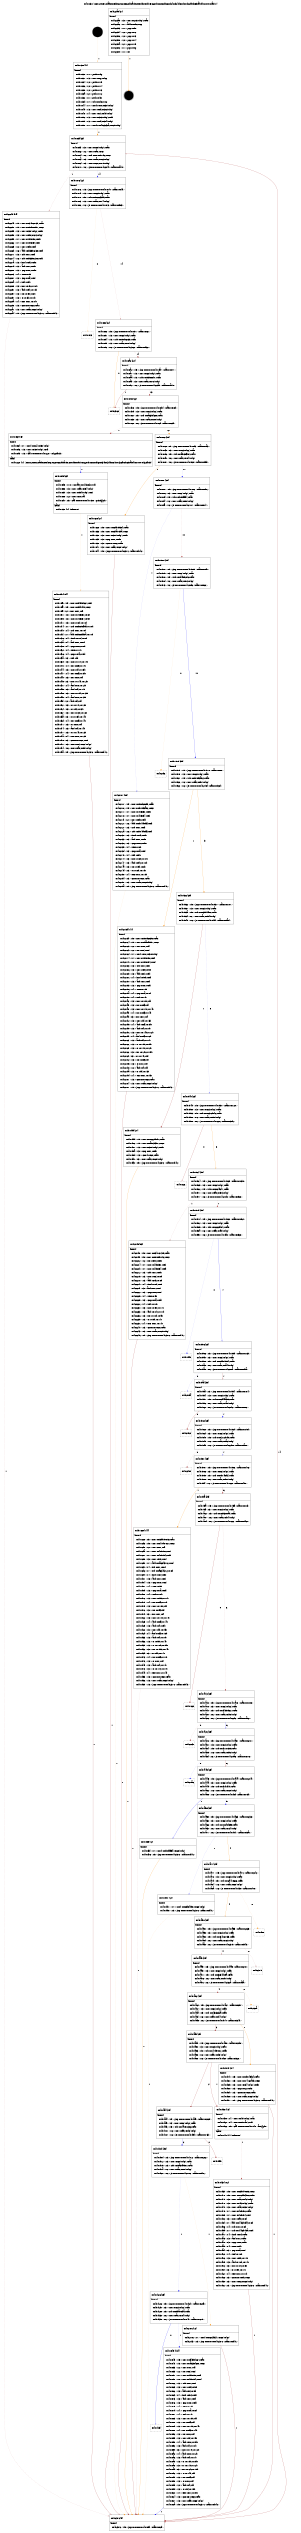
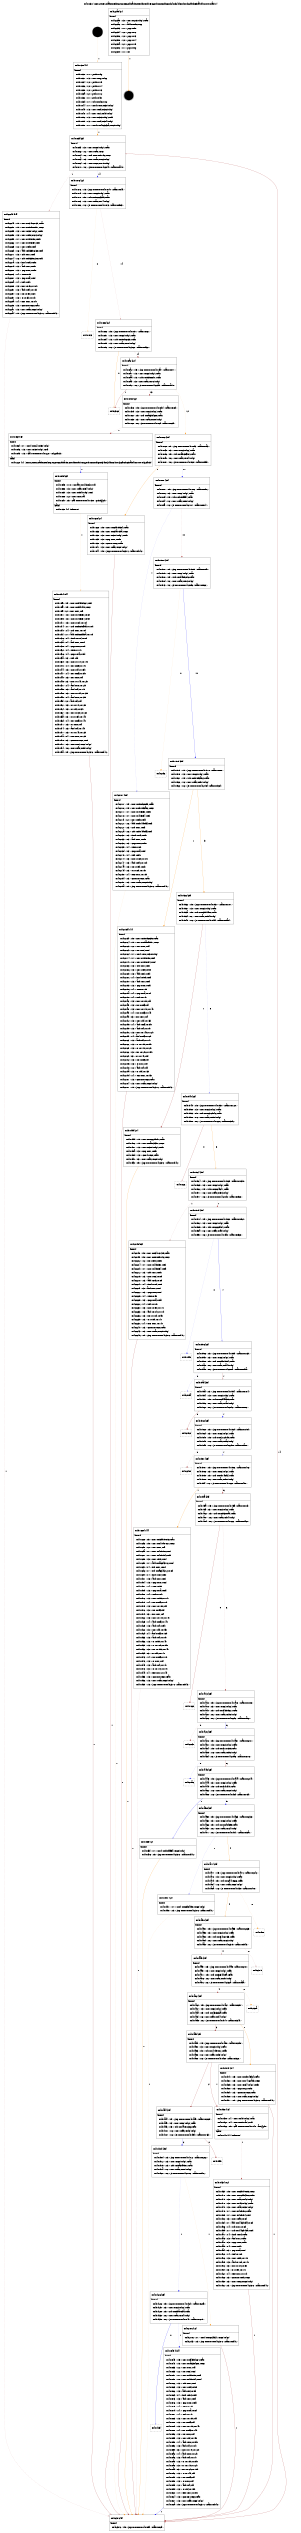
edge "0x4018b8 [22]" -> "0x4018ce [25]": now "0x4018a2 [22]" -> "0x4018ce [25]"
